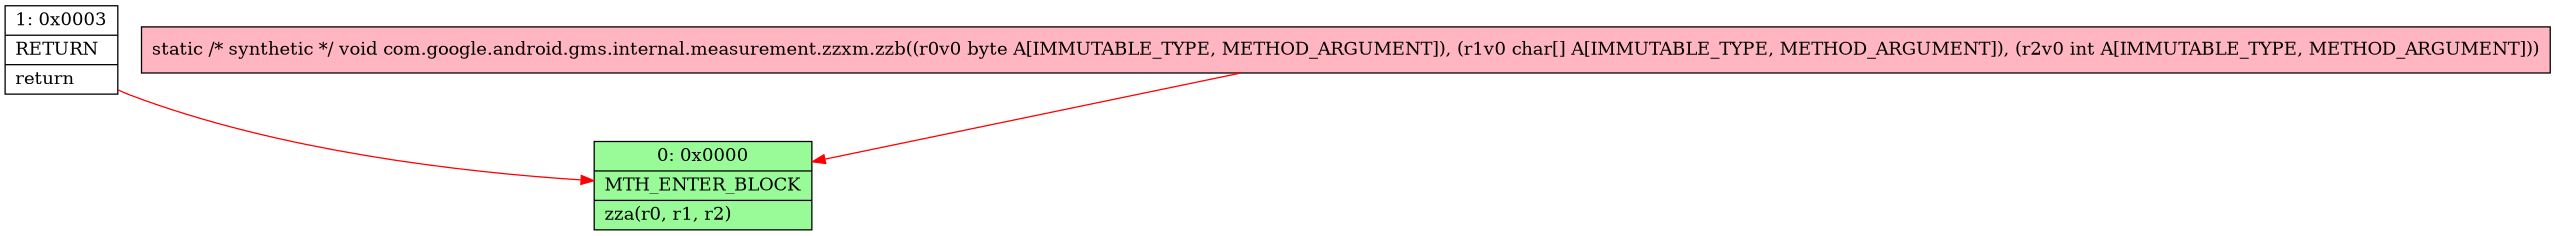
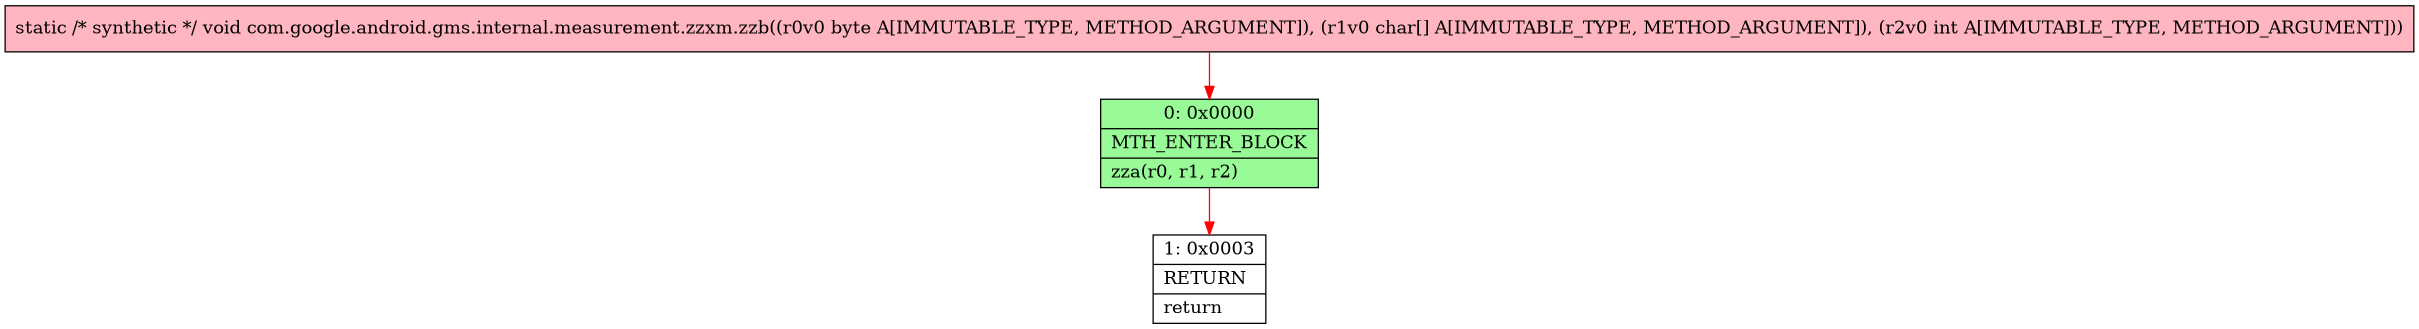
edge "1: 0x0003" -> "0: 0x0000": reversed
